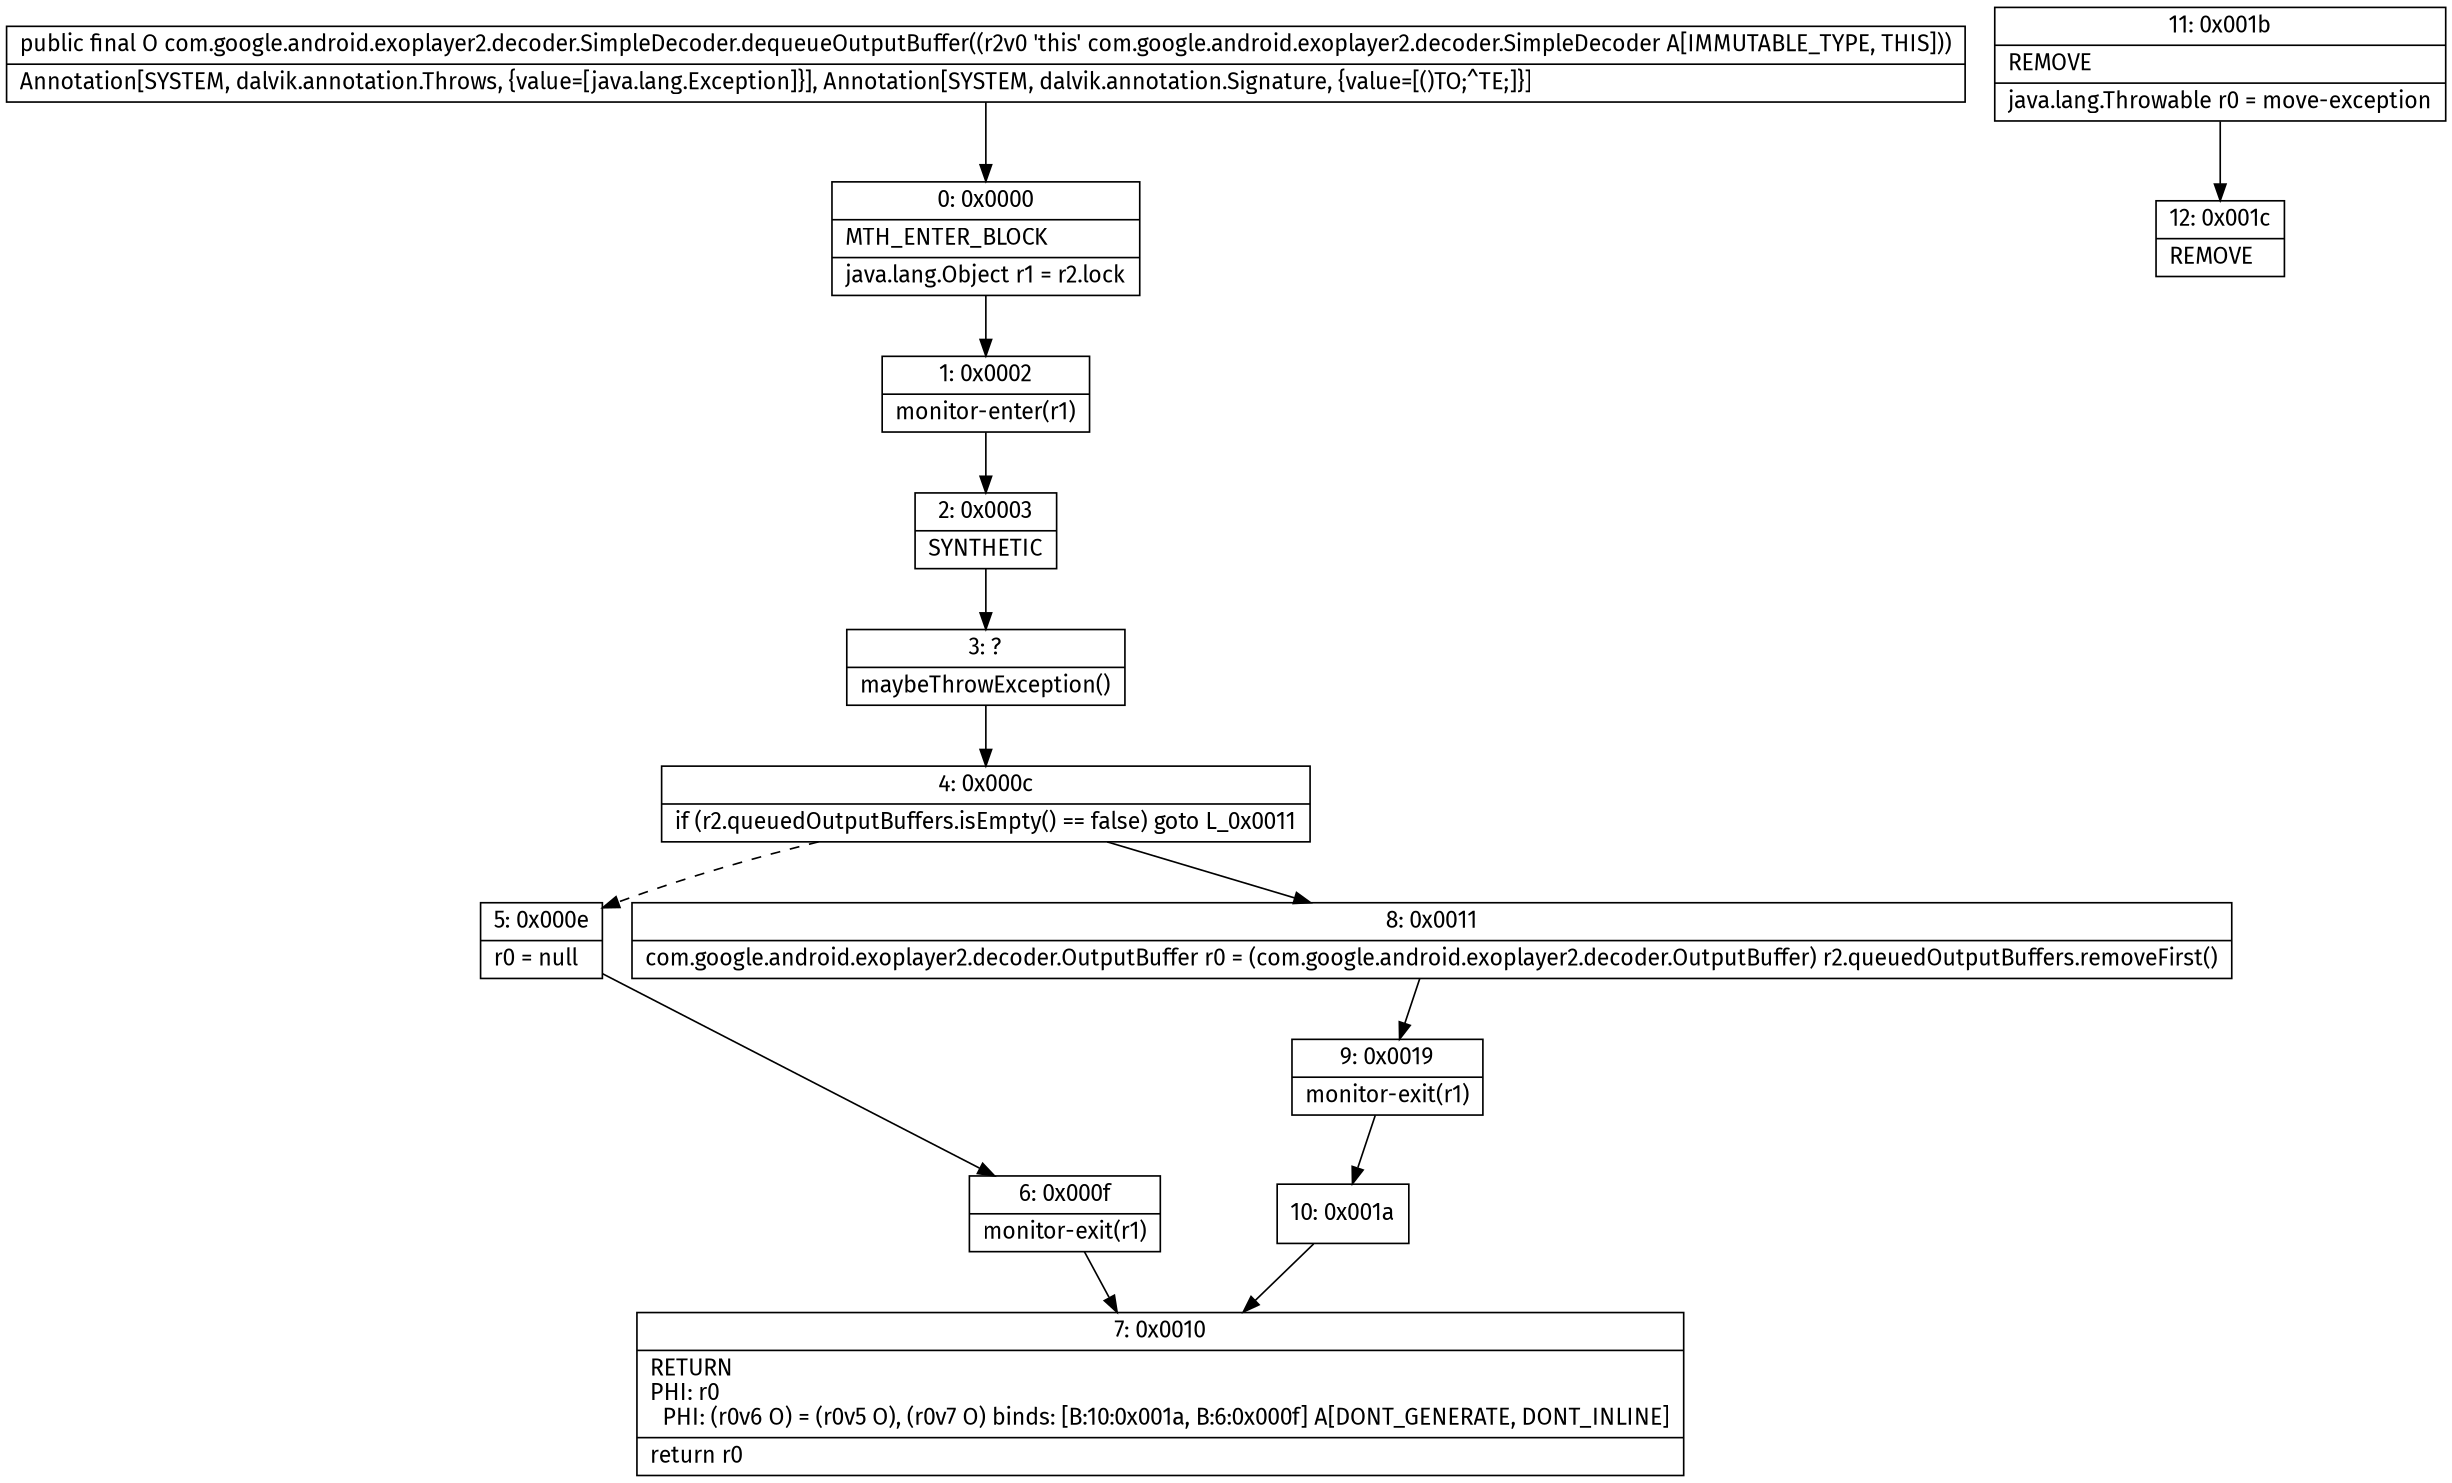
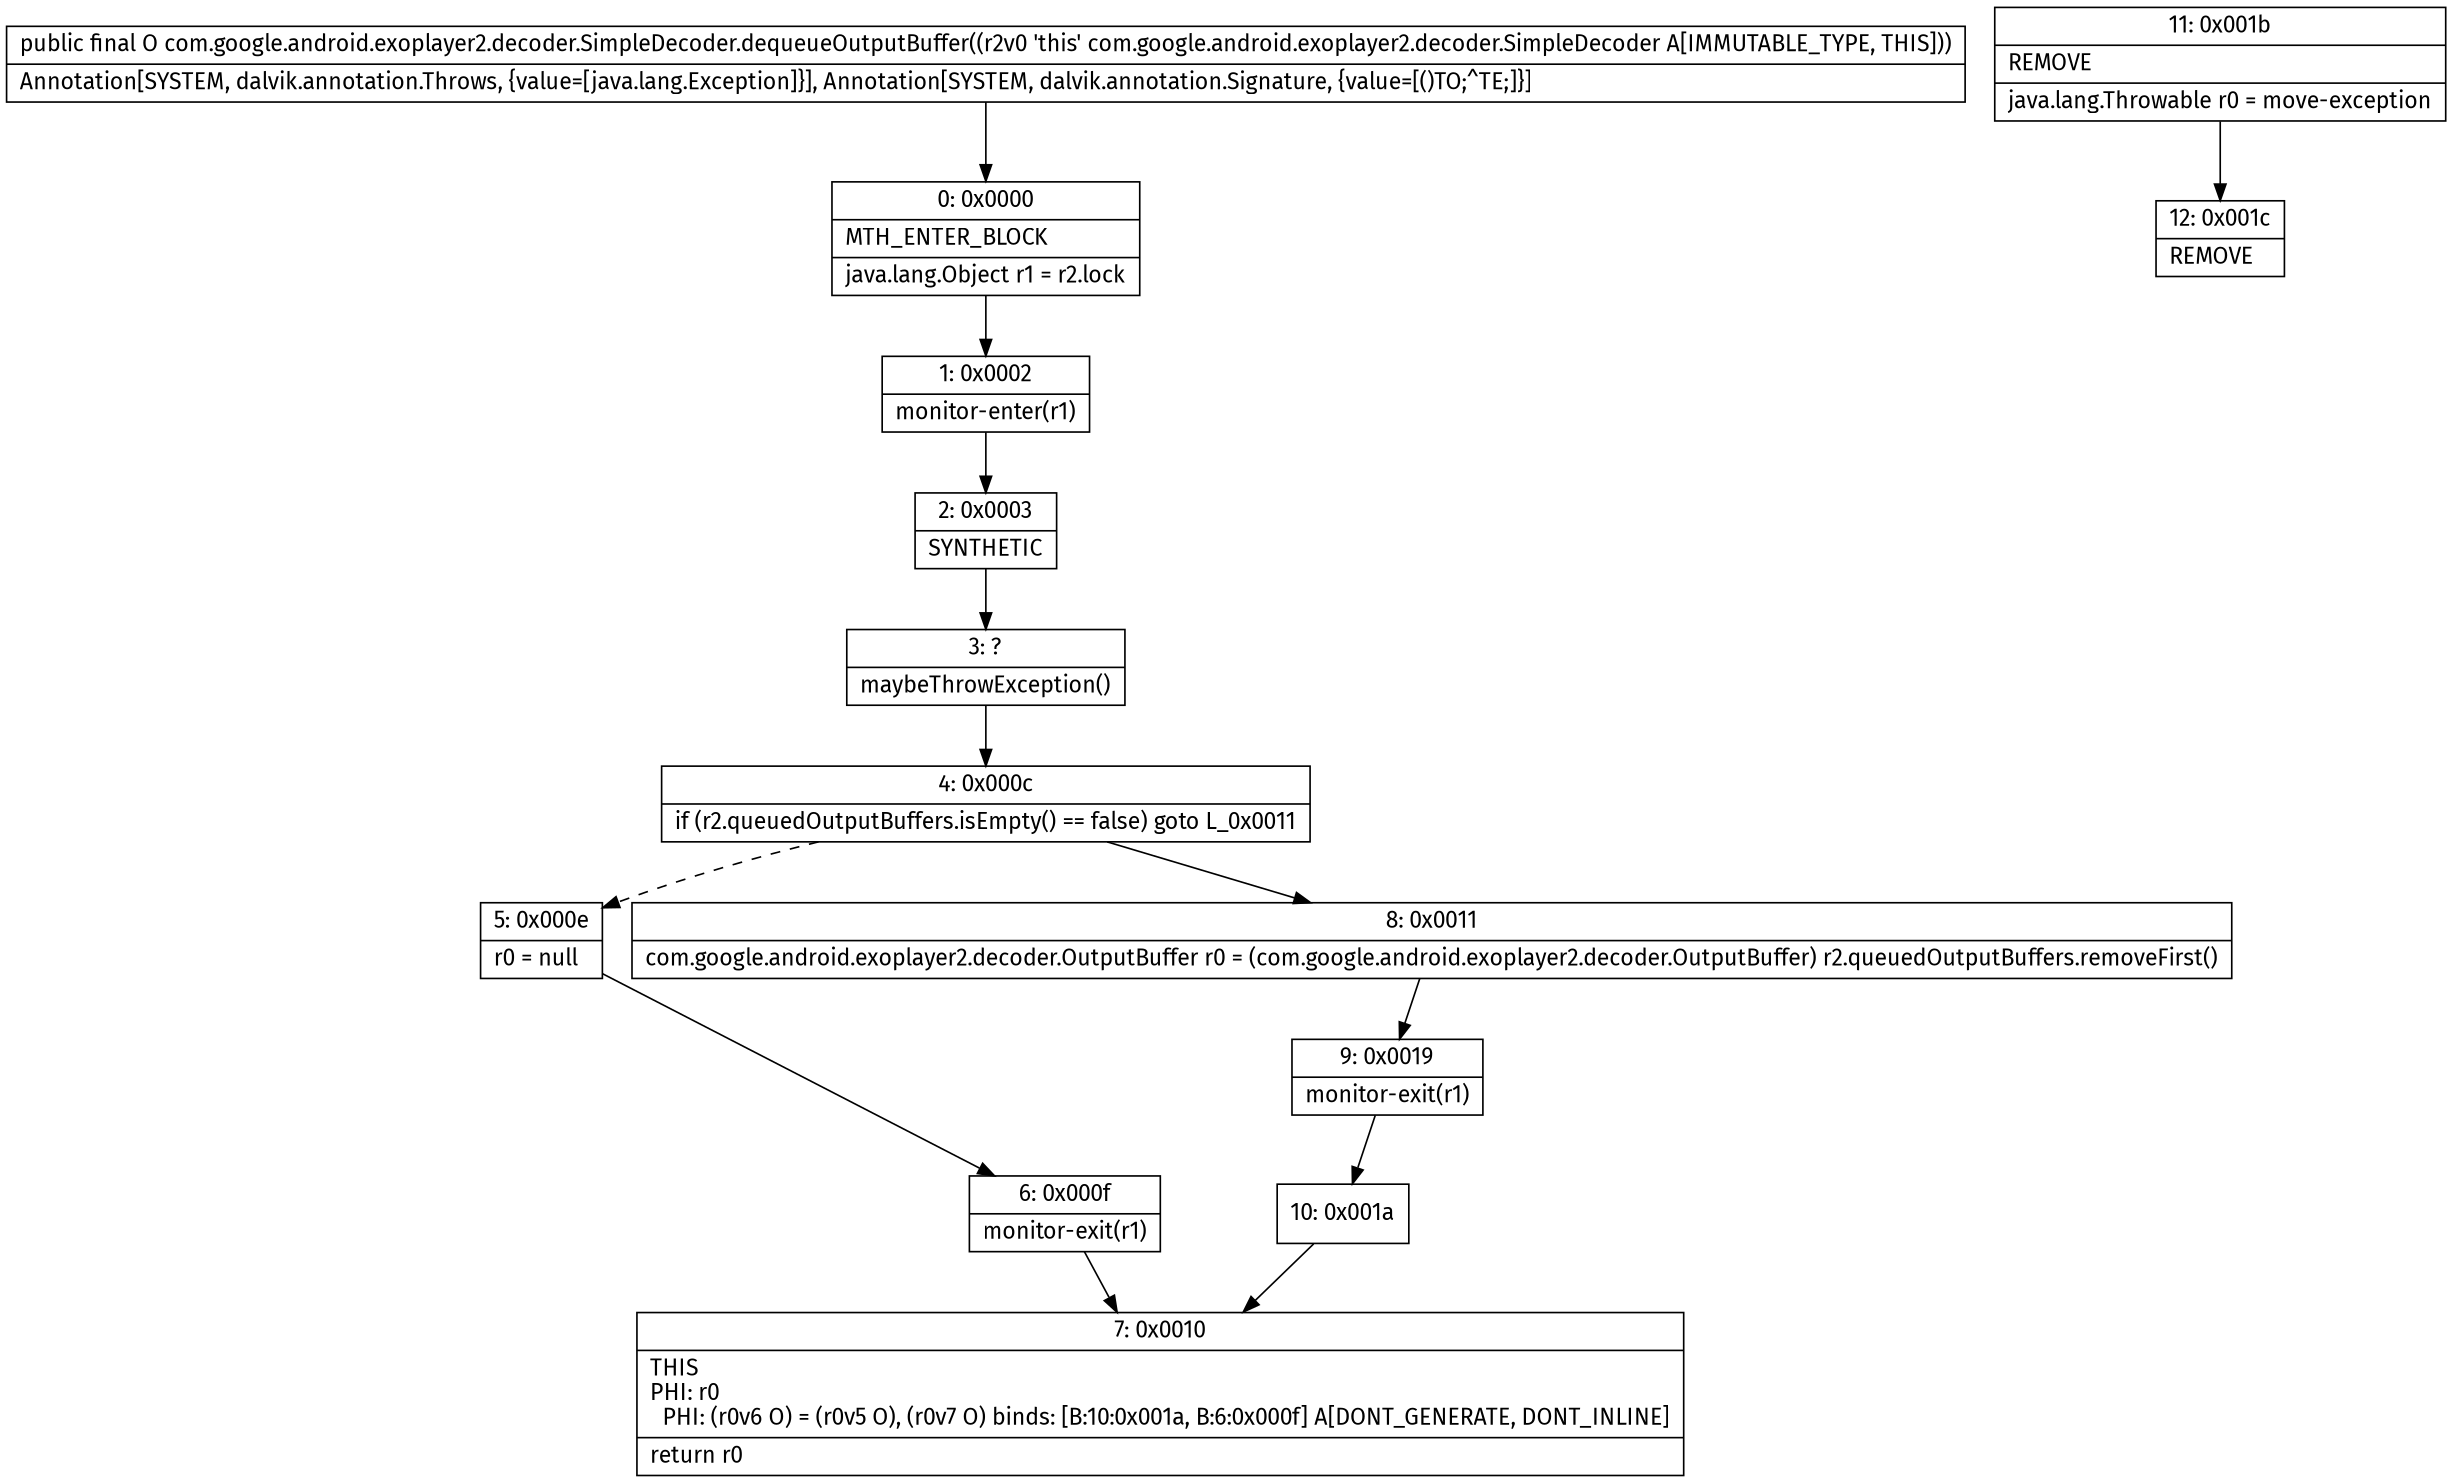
node "7: 0x0010": text "RETURN" -> "THIS"
